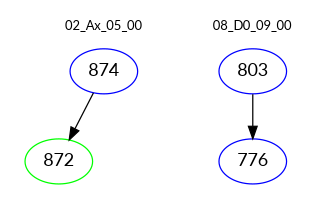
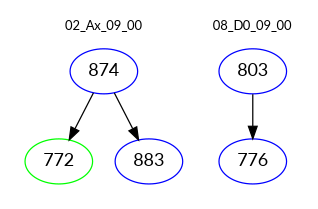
cluster "02_Ax_05_00": label "02_Ax_05_00" -> "02_Ax_09_00"
node "872": label "872" -> "772"
node "883": added
